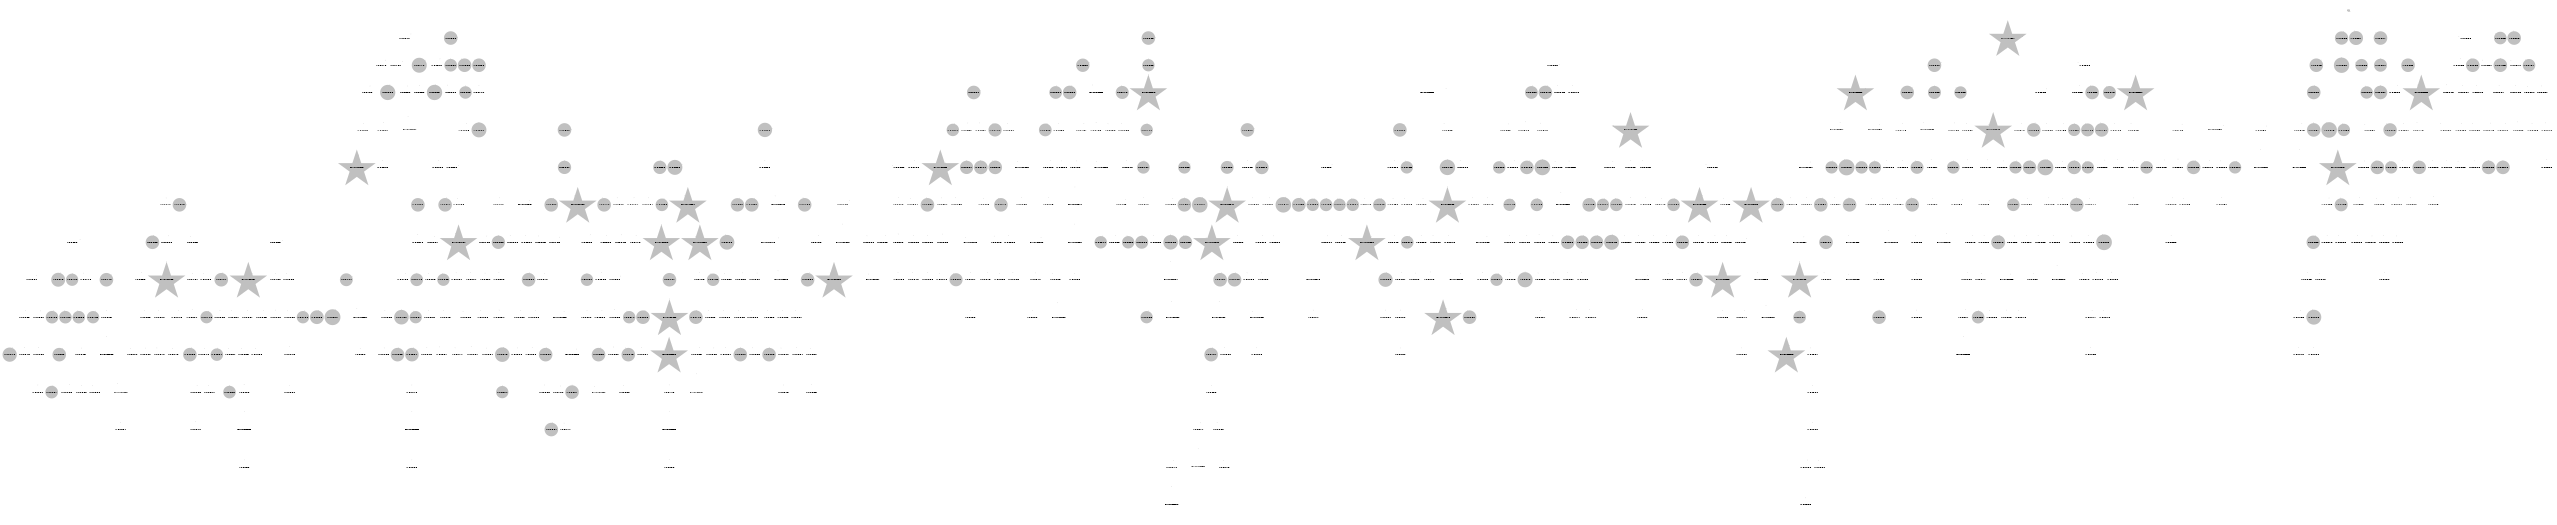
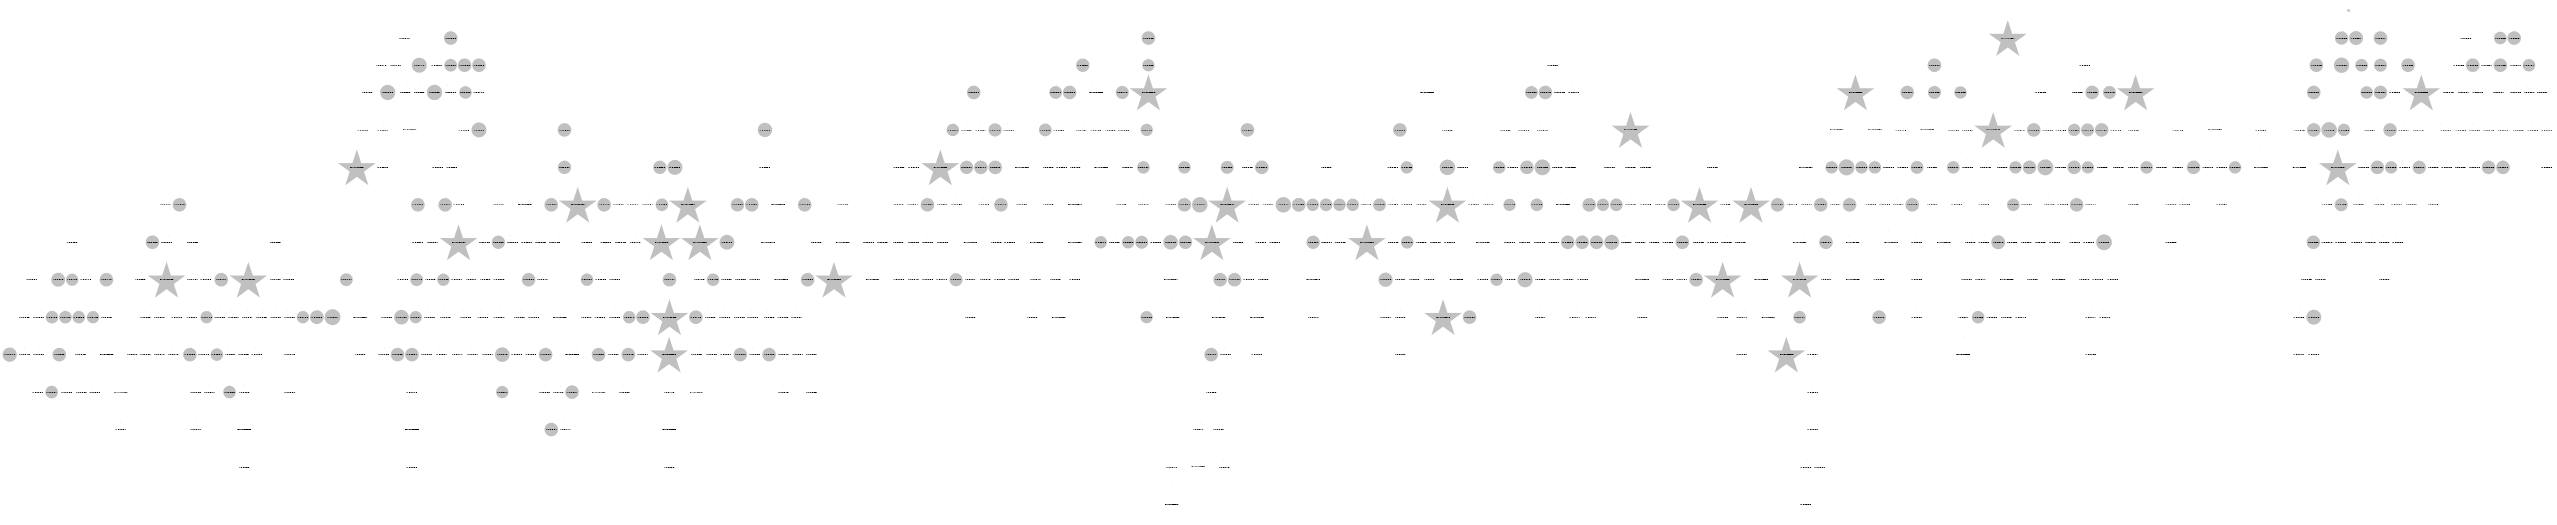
node "M10894": added
